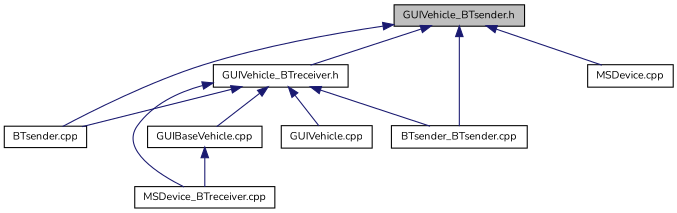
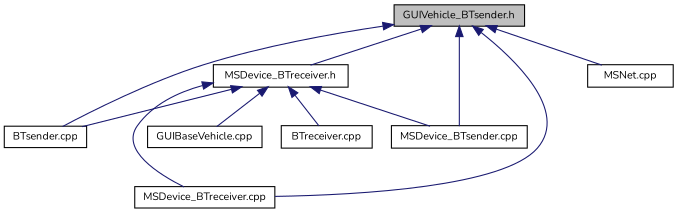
node "GUIVehicle_BTreceiver.h": label "GUIVehicle_BTreceiver.h" -> "MSDevice_BTreceiver.h"
node "MSDevice.cpp": label "MSDevice.cpp" -> "MSNet.cpp"
node "GUIVehicle.cpp": label "GUIVehicle.cpp" -> "BTreceiver.cpp"
node "BTsender_BTsender.cpp": label "BTsender_BTsender.cpp" -> "MSDevice_BTsender.cpp"
edge "MSDevice_BTreceiver.cpp" -> "GUIBaseVehicle.cpp": now "MSDevice_BTreceiver.cpp" -> "GUIVehicle_BTsender.h"
